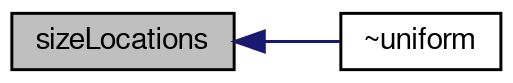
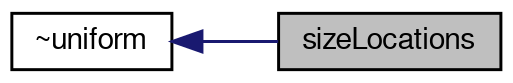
edge "~uniform" -> "sizeLocations": reversed
